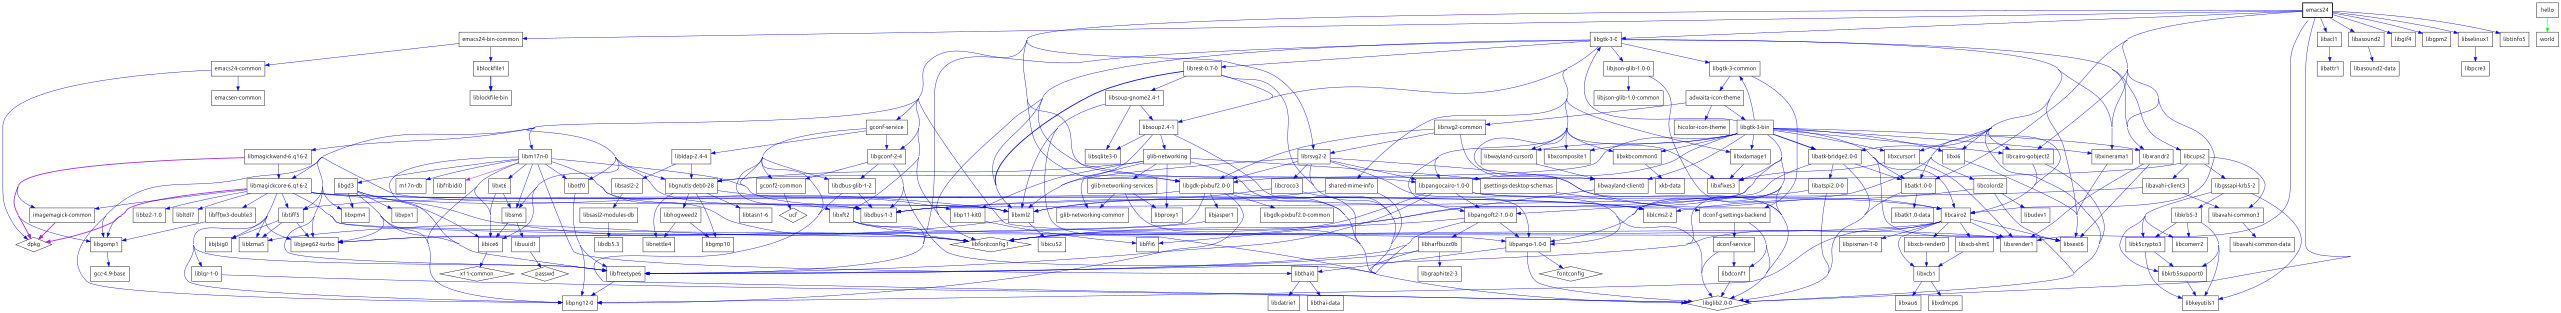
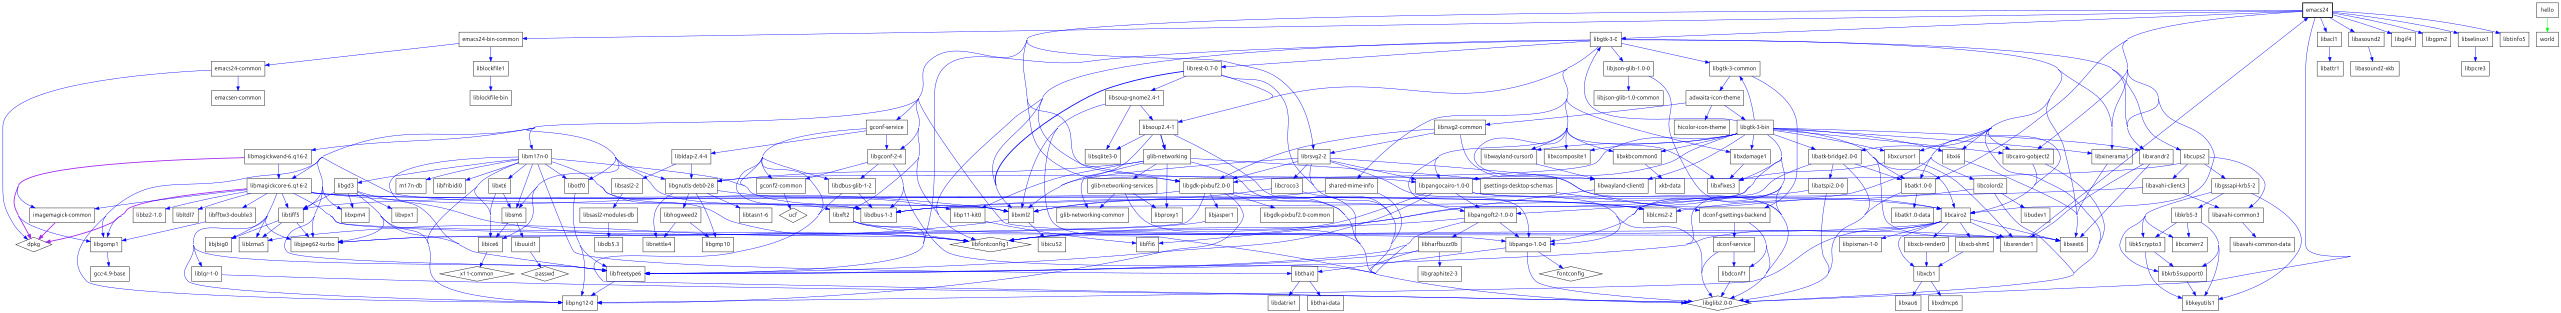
node "libasound2-data": label "libasound2-data" -> "libasound2-xkb"
edge "liblockfile1" -> "liblockfile-bin": style bold -> solid
edge "libsoup2.4-1" -> "glib-networking": style solid -> bold
edge "libgtk-3-bin" -> "libatk-bridge2.0-0": style bold -> solid
edge "libm17n-0" -> "libfribidi0": color purple -> blue
edge "libgd3" -> "libice6": now "libgd3" -> "libtiff5"
edge "emacs24" -> "libxrender1": reversed
